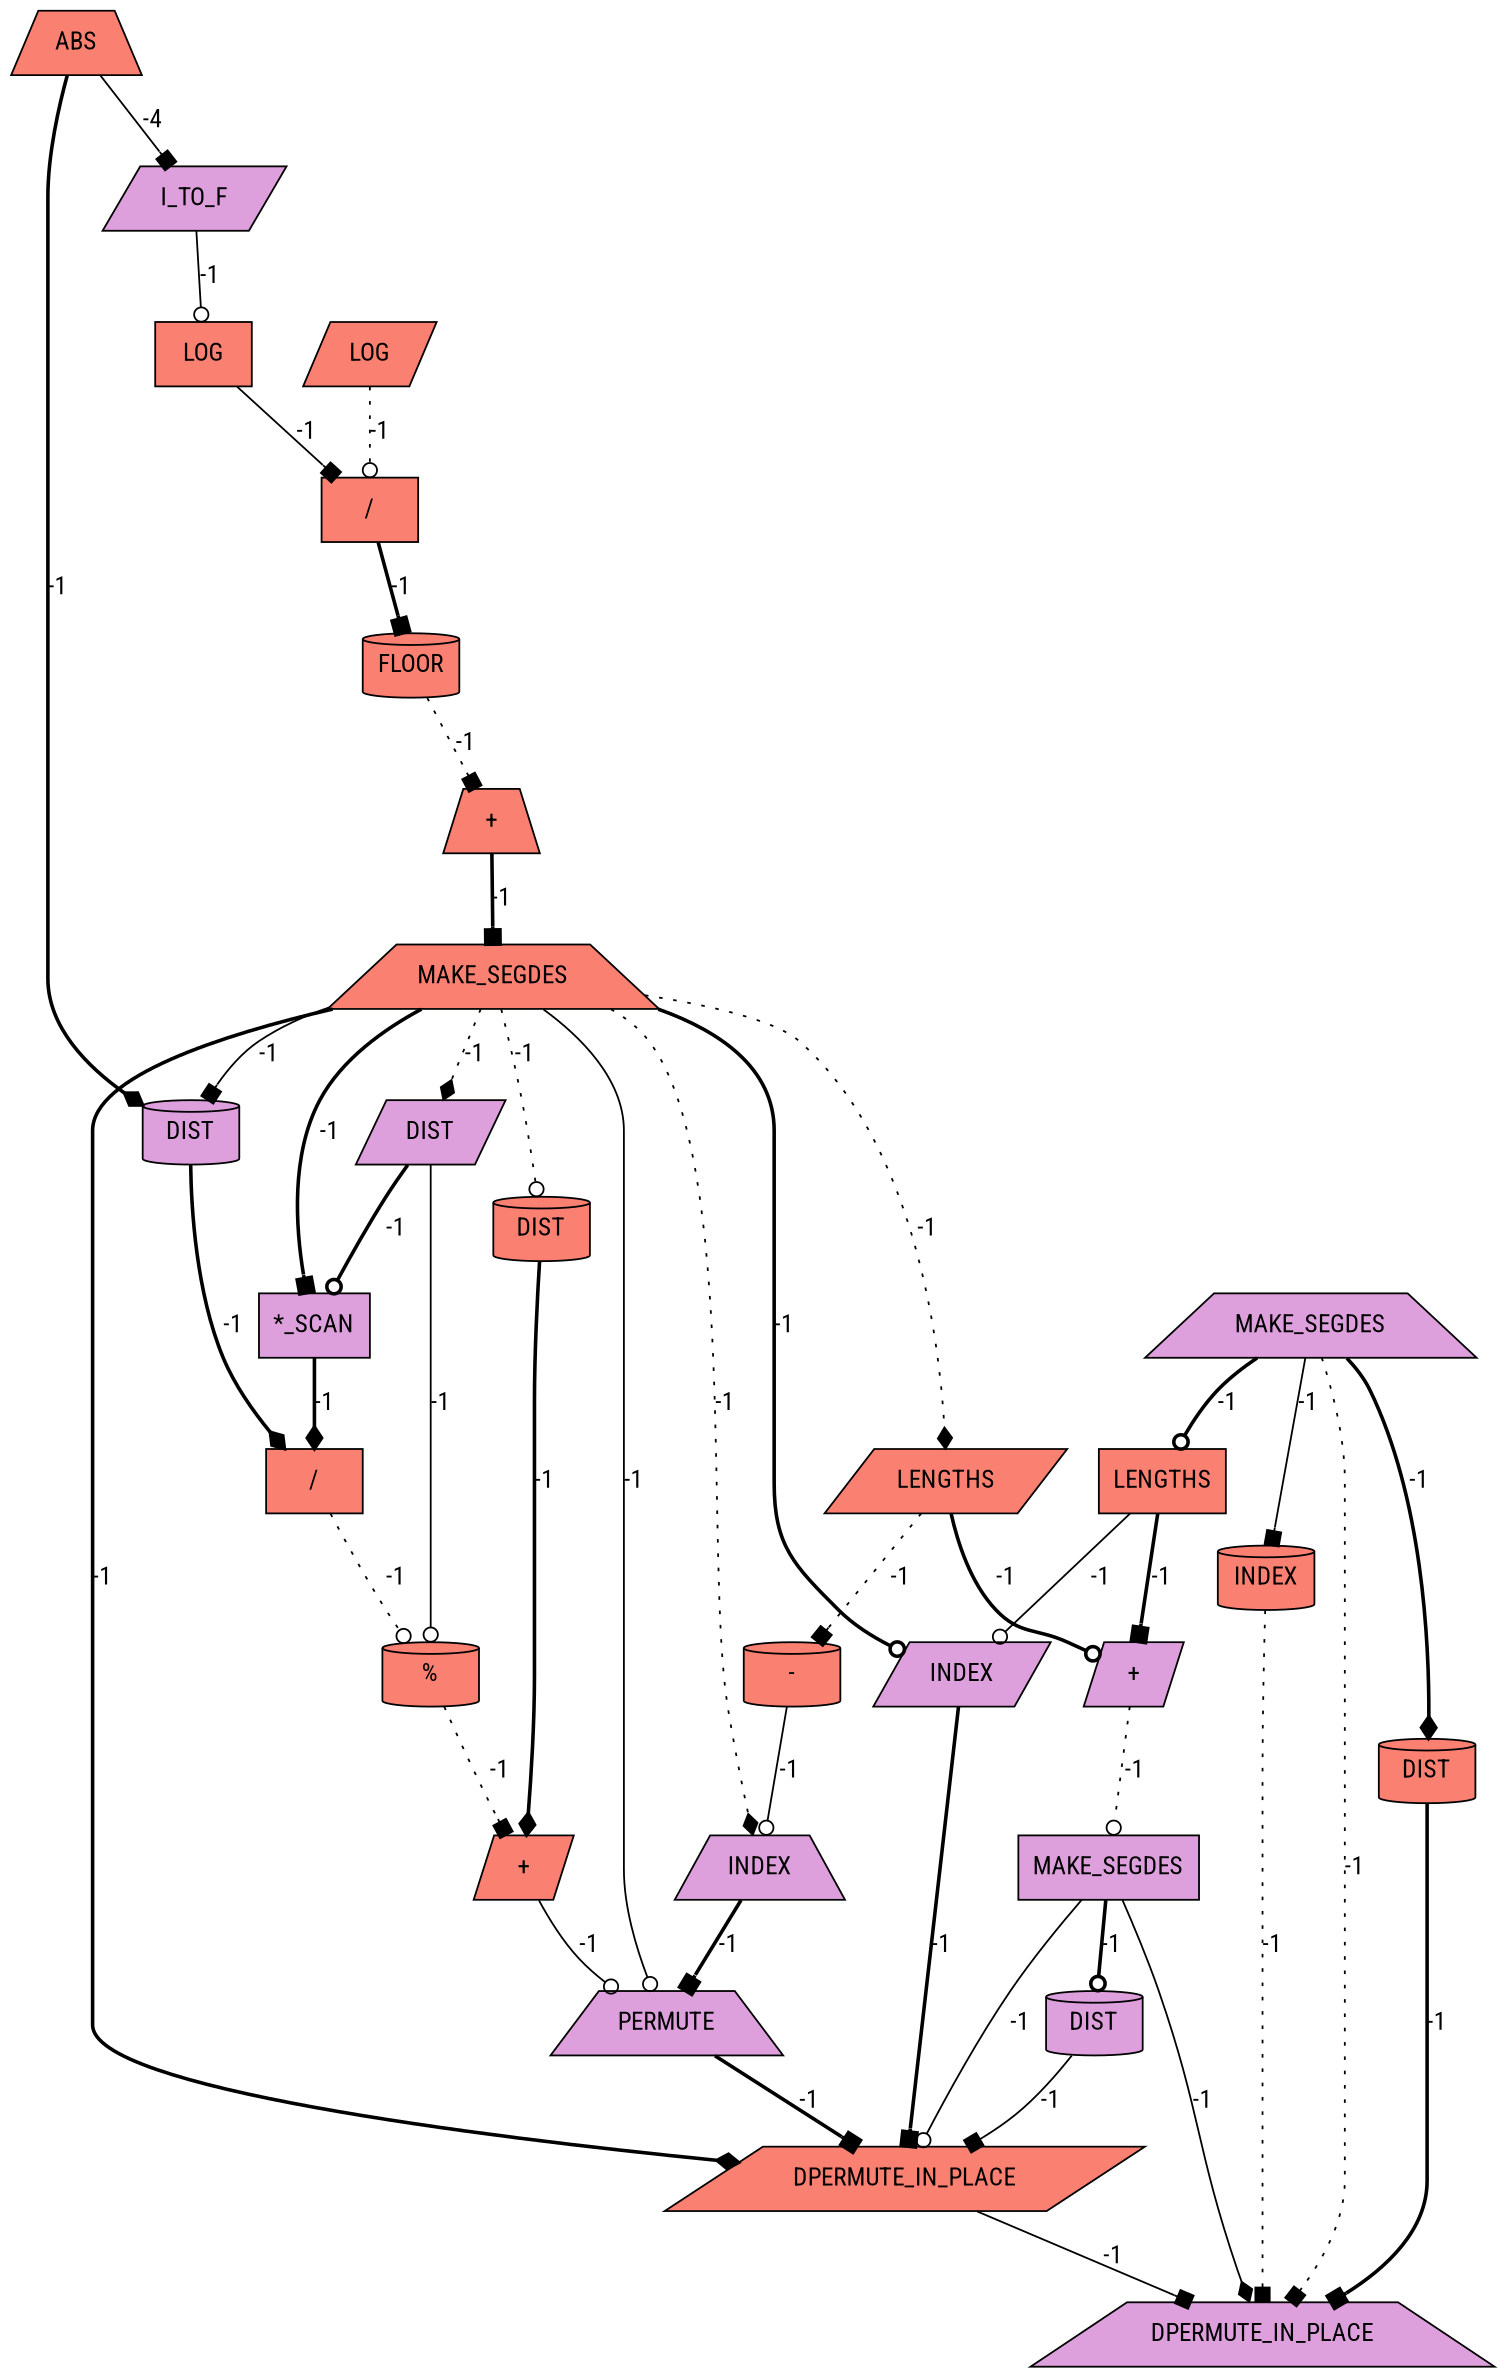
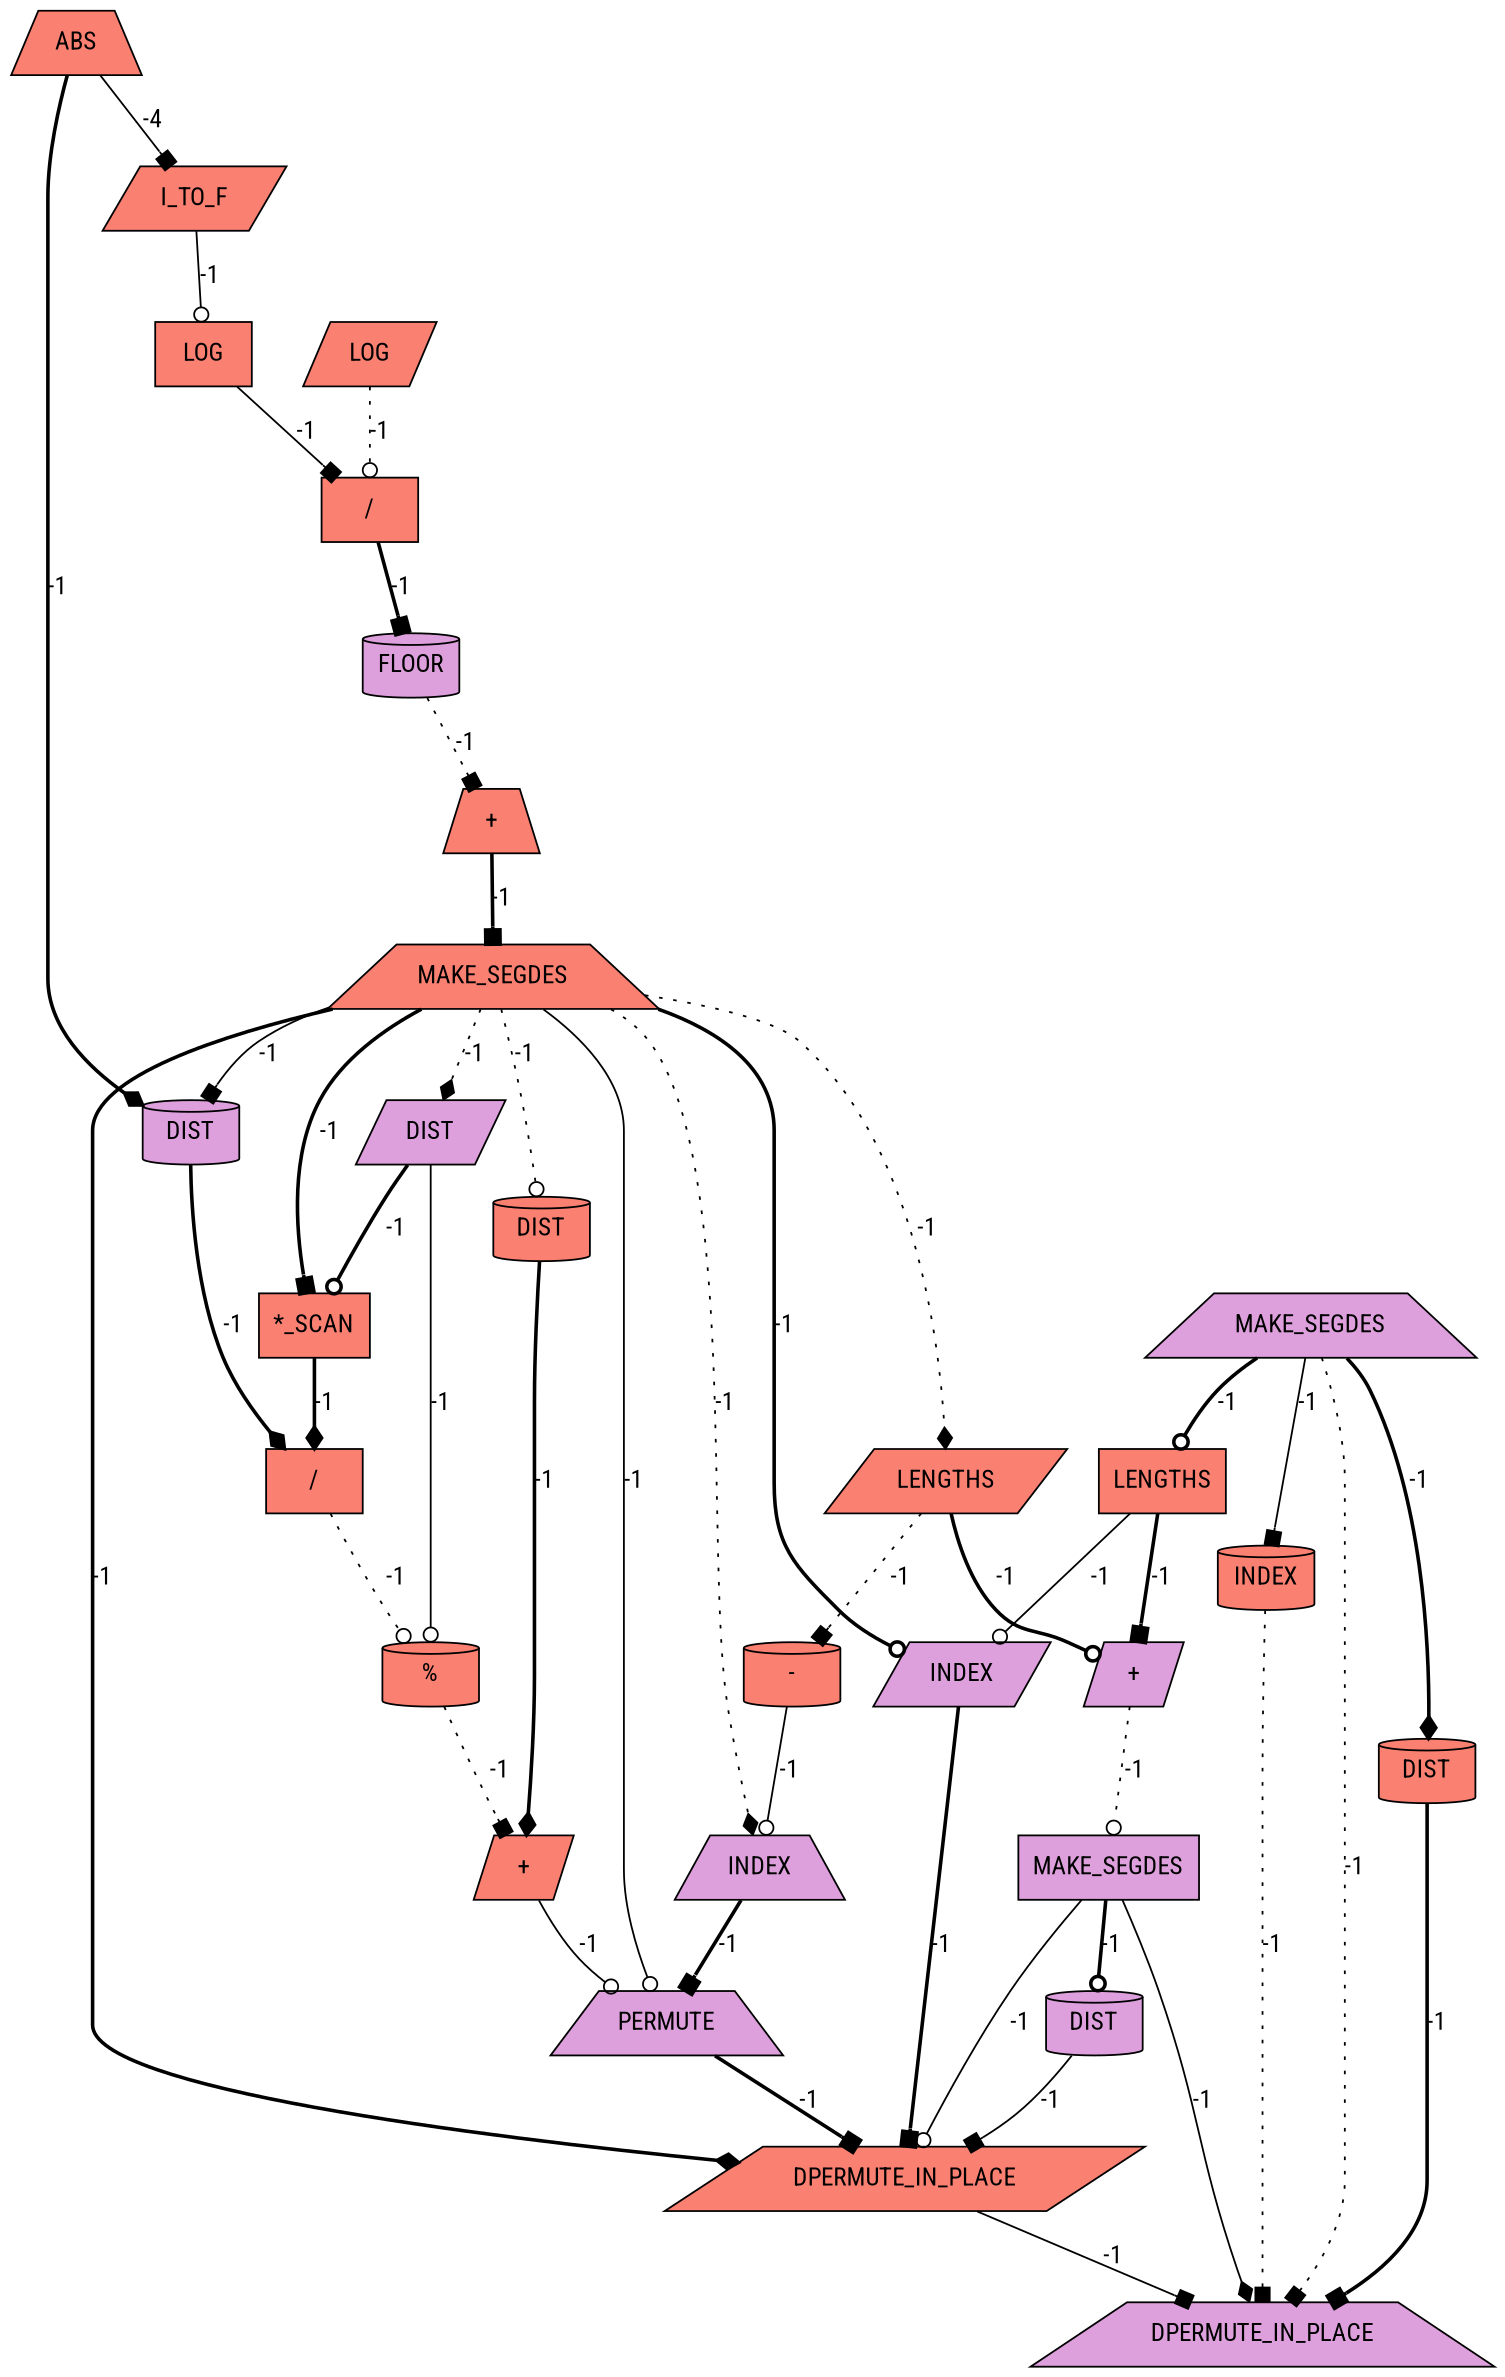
node "I_TO_F": fillcolor plum -> salmon
node "FLOOR": fillcolor salmon -> plum
node "*_SCAN": fillcolor plum -> salmon
